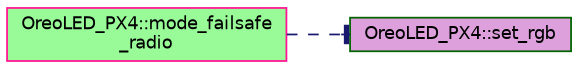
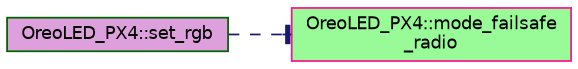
edge "OreoLED_PX4::mode_failsafe _radio" -> "OreoLED_PX4::set_rgb": reversed
